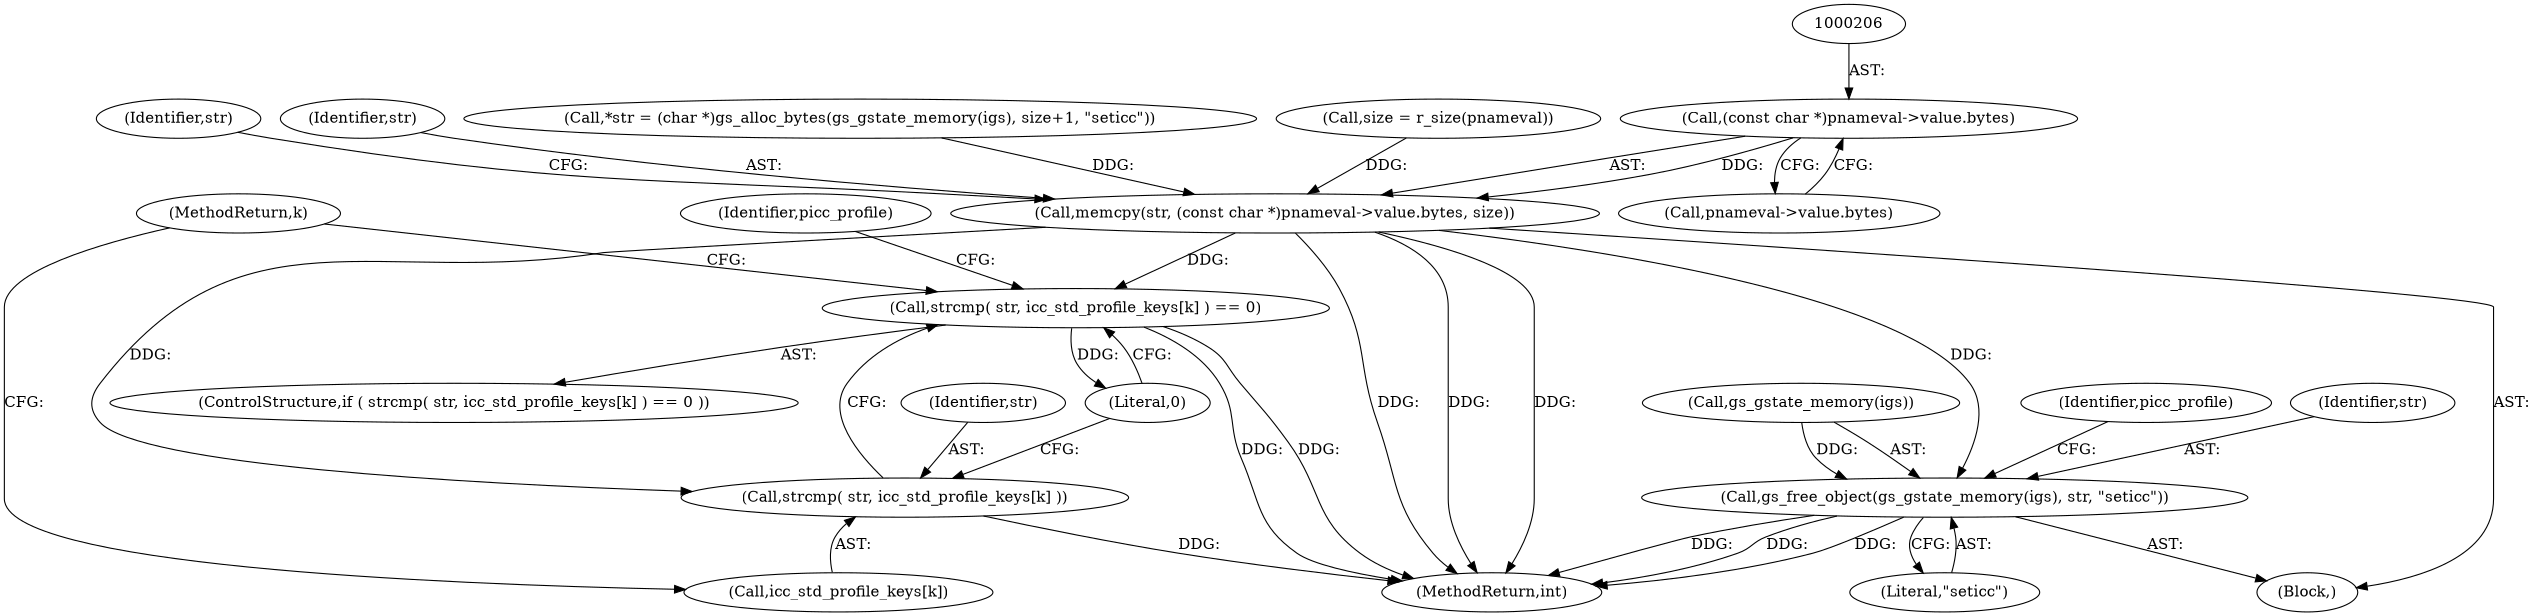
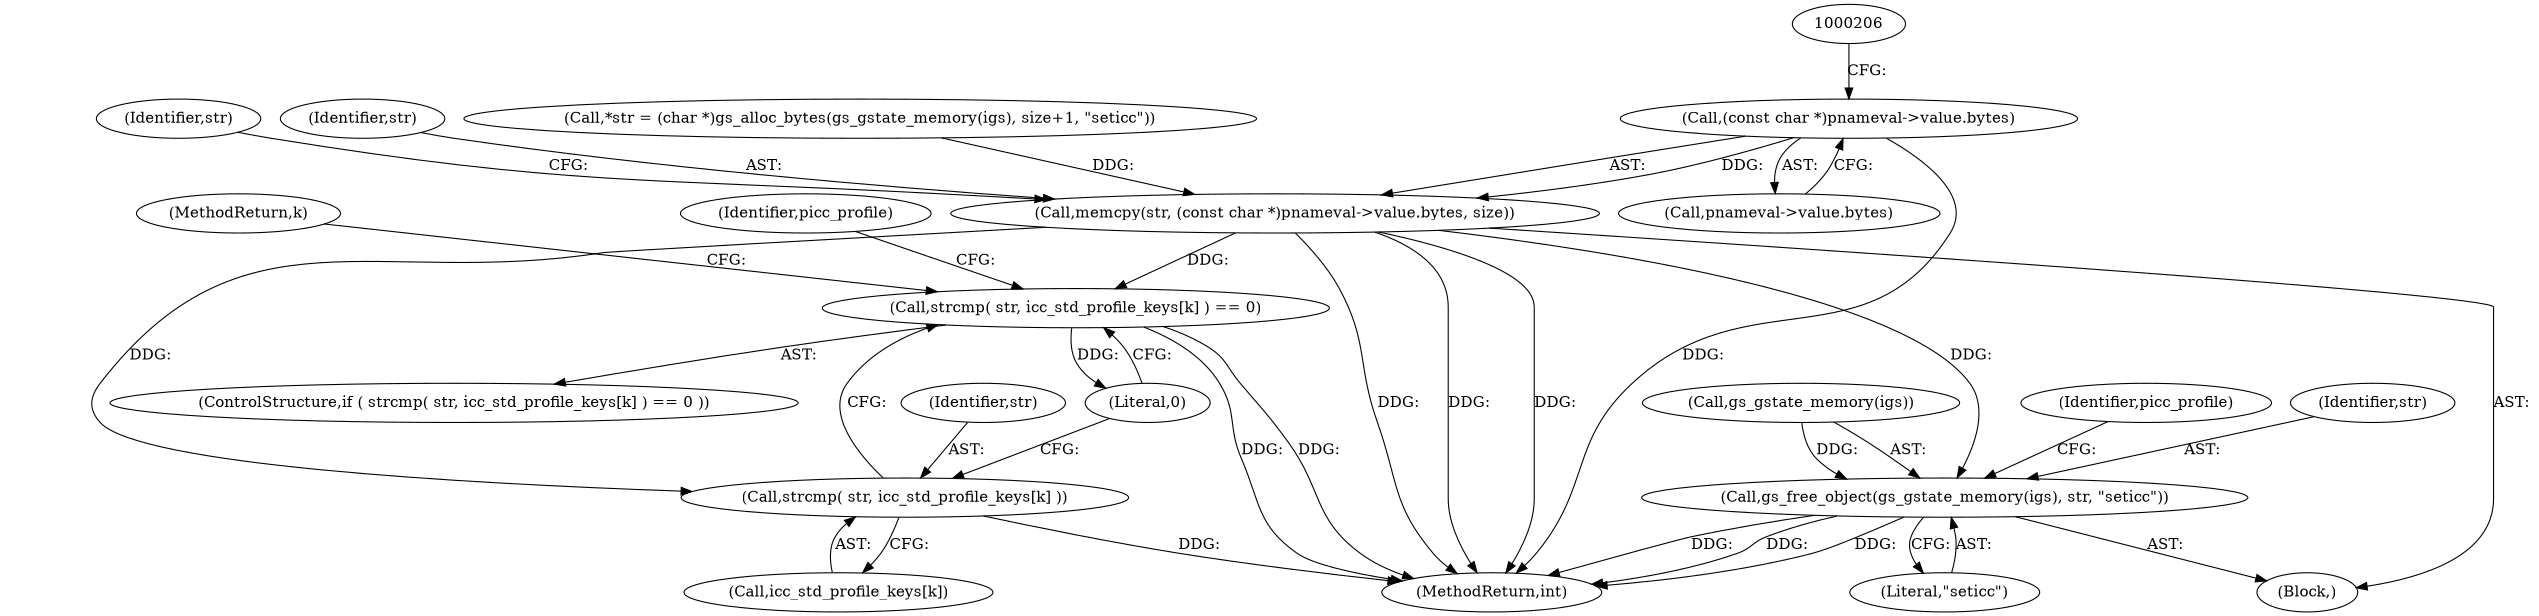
edge "1000206" -> "(Call,(const char *)pnameval->value.bytes)": label "AST: " -> "CFG: "
node "(Call,size = r_size(pnameval))": removed
edge "(Call,(const char *)pnameval->value.bytes)" -> "(Call,pnameval->value.bytes)": label "CFG: " -> "AST: "
edge "(Call,(const char *)pnameval->value.bytes)" -> "(MethodReturn,int)": added, label "DDG:"
edge "(MethodReturn,k)" -> "(Call,icc_std_profile_keys[k])": now "(Call,strcmp( str, icc_std_profile_keys[k] ))" -> "(Call,icc_std_profile_keys[k])"
